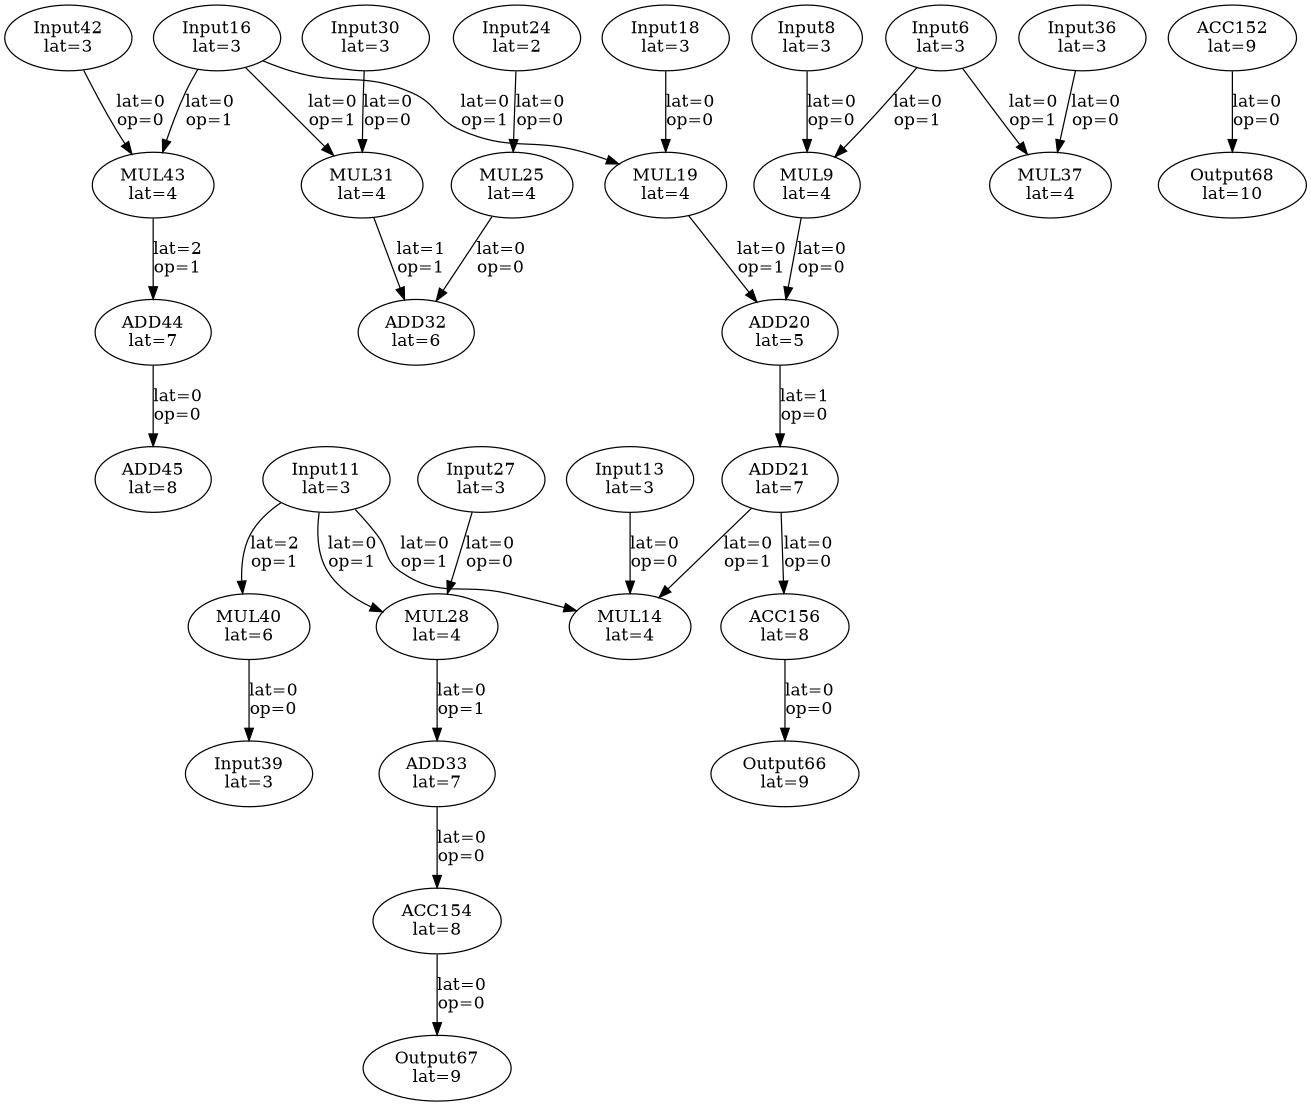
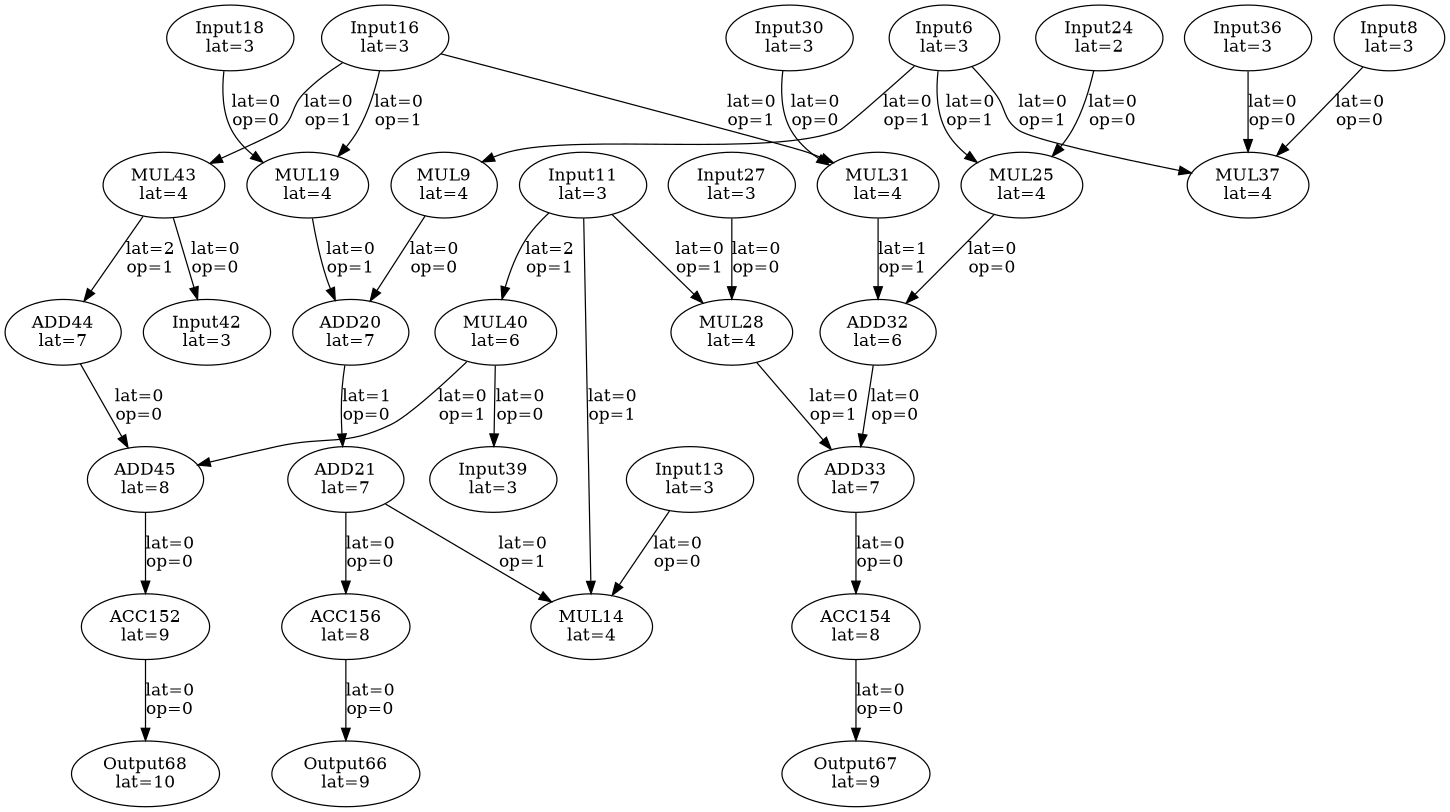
edge "Input8 lat=3" -> "MUL9 lat=4": now "Input8 lat=3" -> "MUL37 lat=4"
edge "Input42 lat=3" -> "MUL43 lat=4": reversed
edge "Input6 lat=3" -> "MUL25 lat=4": added, label "lat=0 op=1"
node "ADD20 lat=5": label "ADD20 lat=5" -> "ADD20 lat=7"
edge "ADD32 lat=6" -> "ADD33 lat=7": added, label "lat=0 op=0"
edge "MUL40 lat=6" -> "ADD45 lat=8": added, label "lat=0 op=1"
edge "ADD45 lat=8" -> "ACC152 lat=9": added, label "lat=0 op=0"
